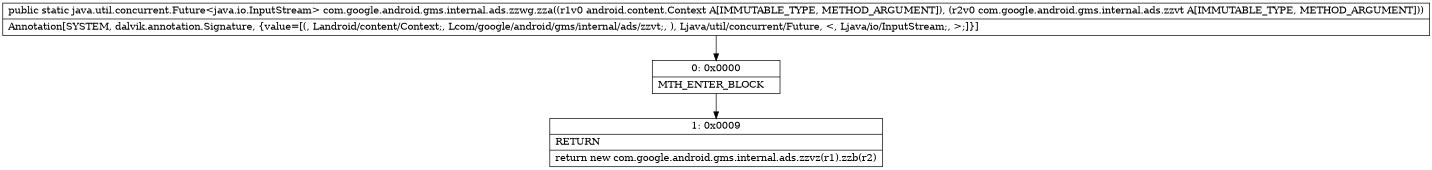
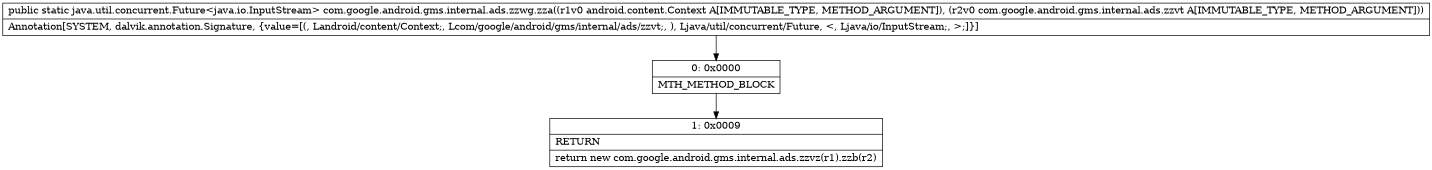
node "0: 0x0000": text "MTH_ENTER_BLOCK" -> "MTH_METHOD_BLOCK"
